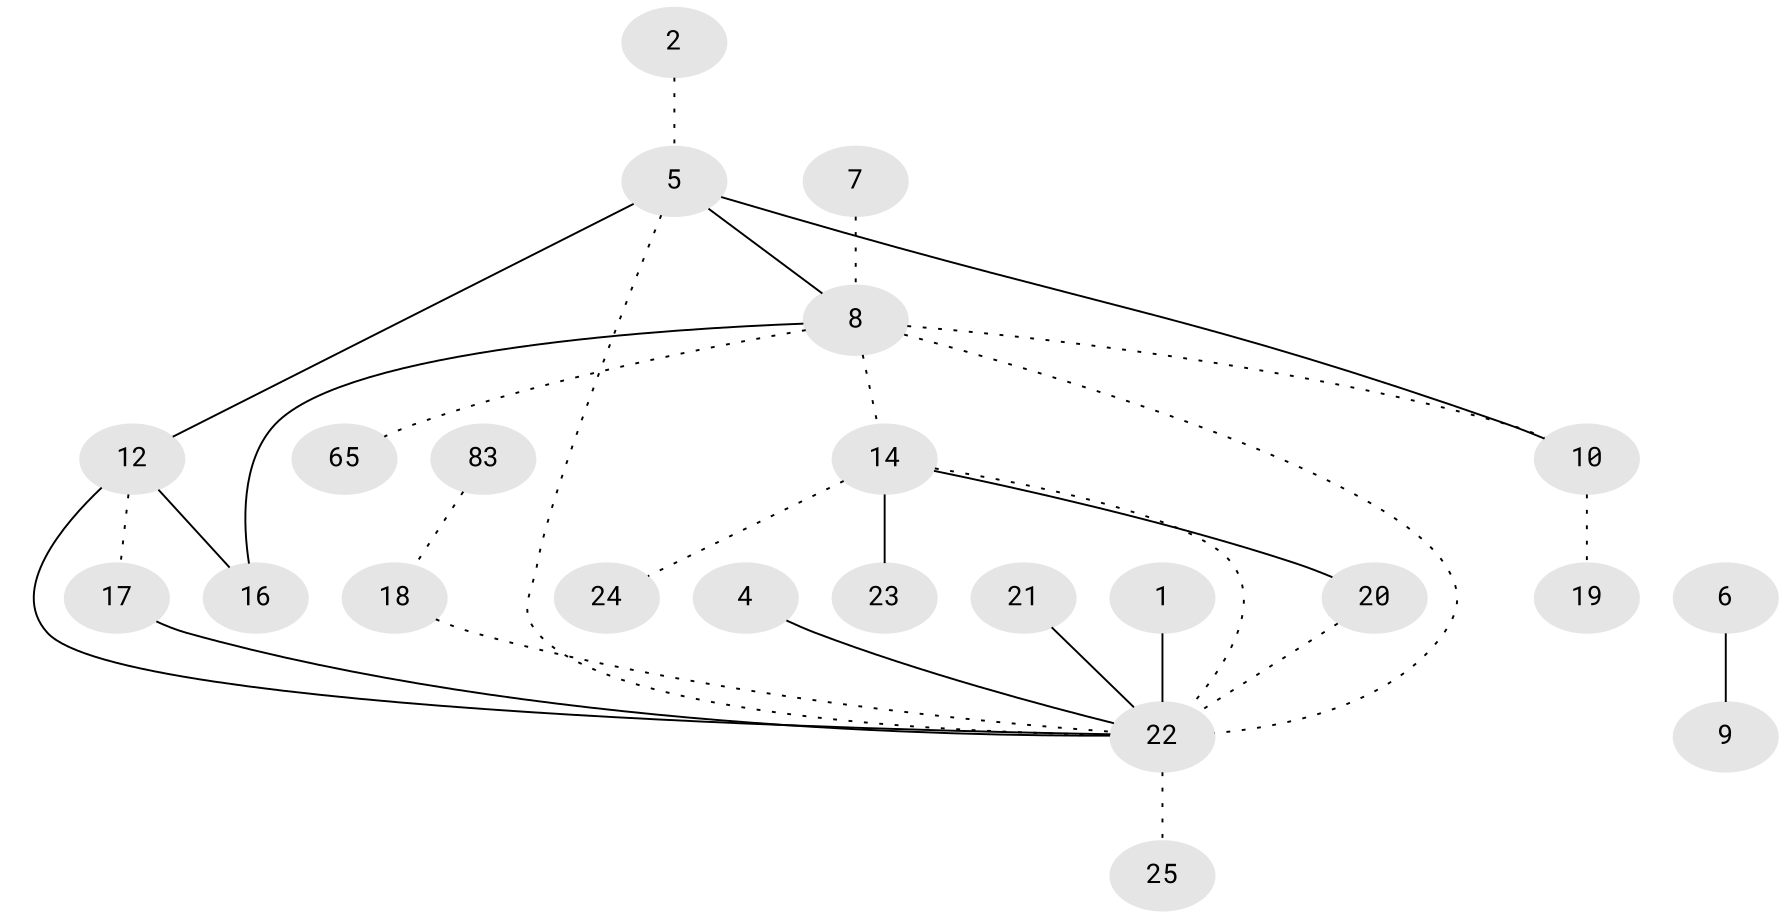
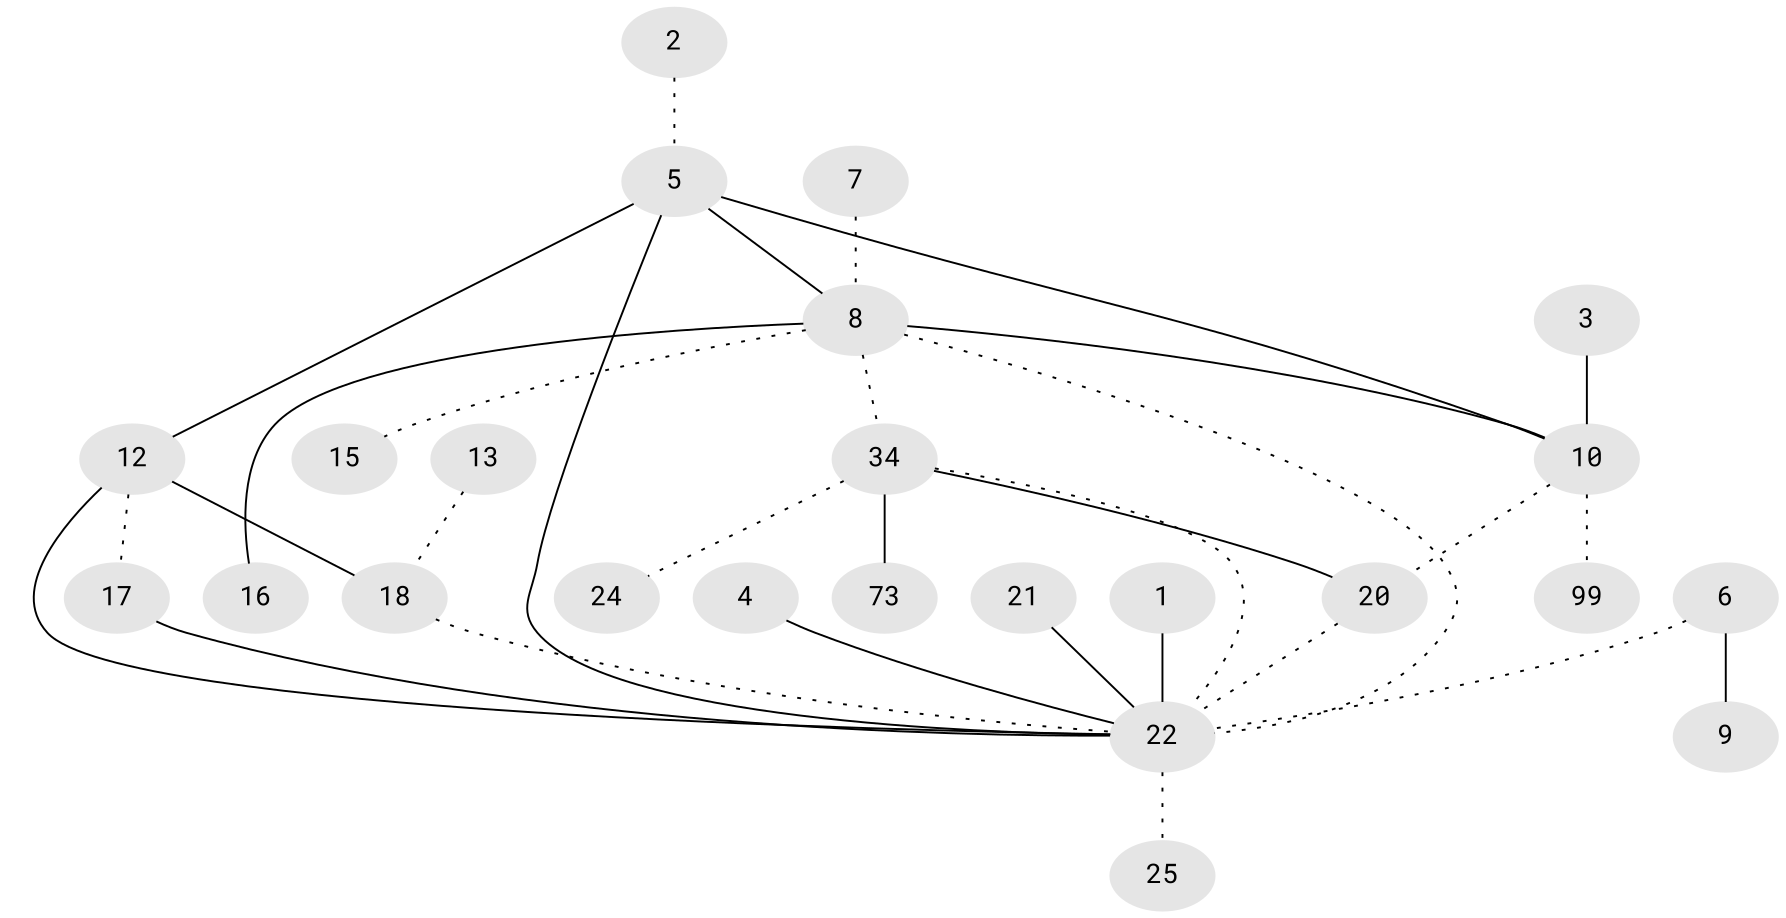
node "3": added
edge "8" -- "10": style dotted -> solid
node "65": label "65" -> "15"
node "83": label "83" -> "13"
node "14": label "14" -> "34"
edge "12" -- "16": now "12" -- "18"
edge "10" -- "20": added
node "23": label "23" -> "73"
node "19": label "19" -> "99"
edge "5" -- "22": style dotted -> solid
edge "6" -- "22": added
